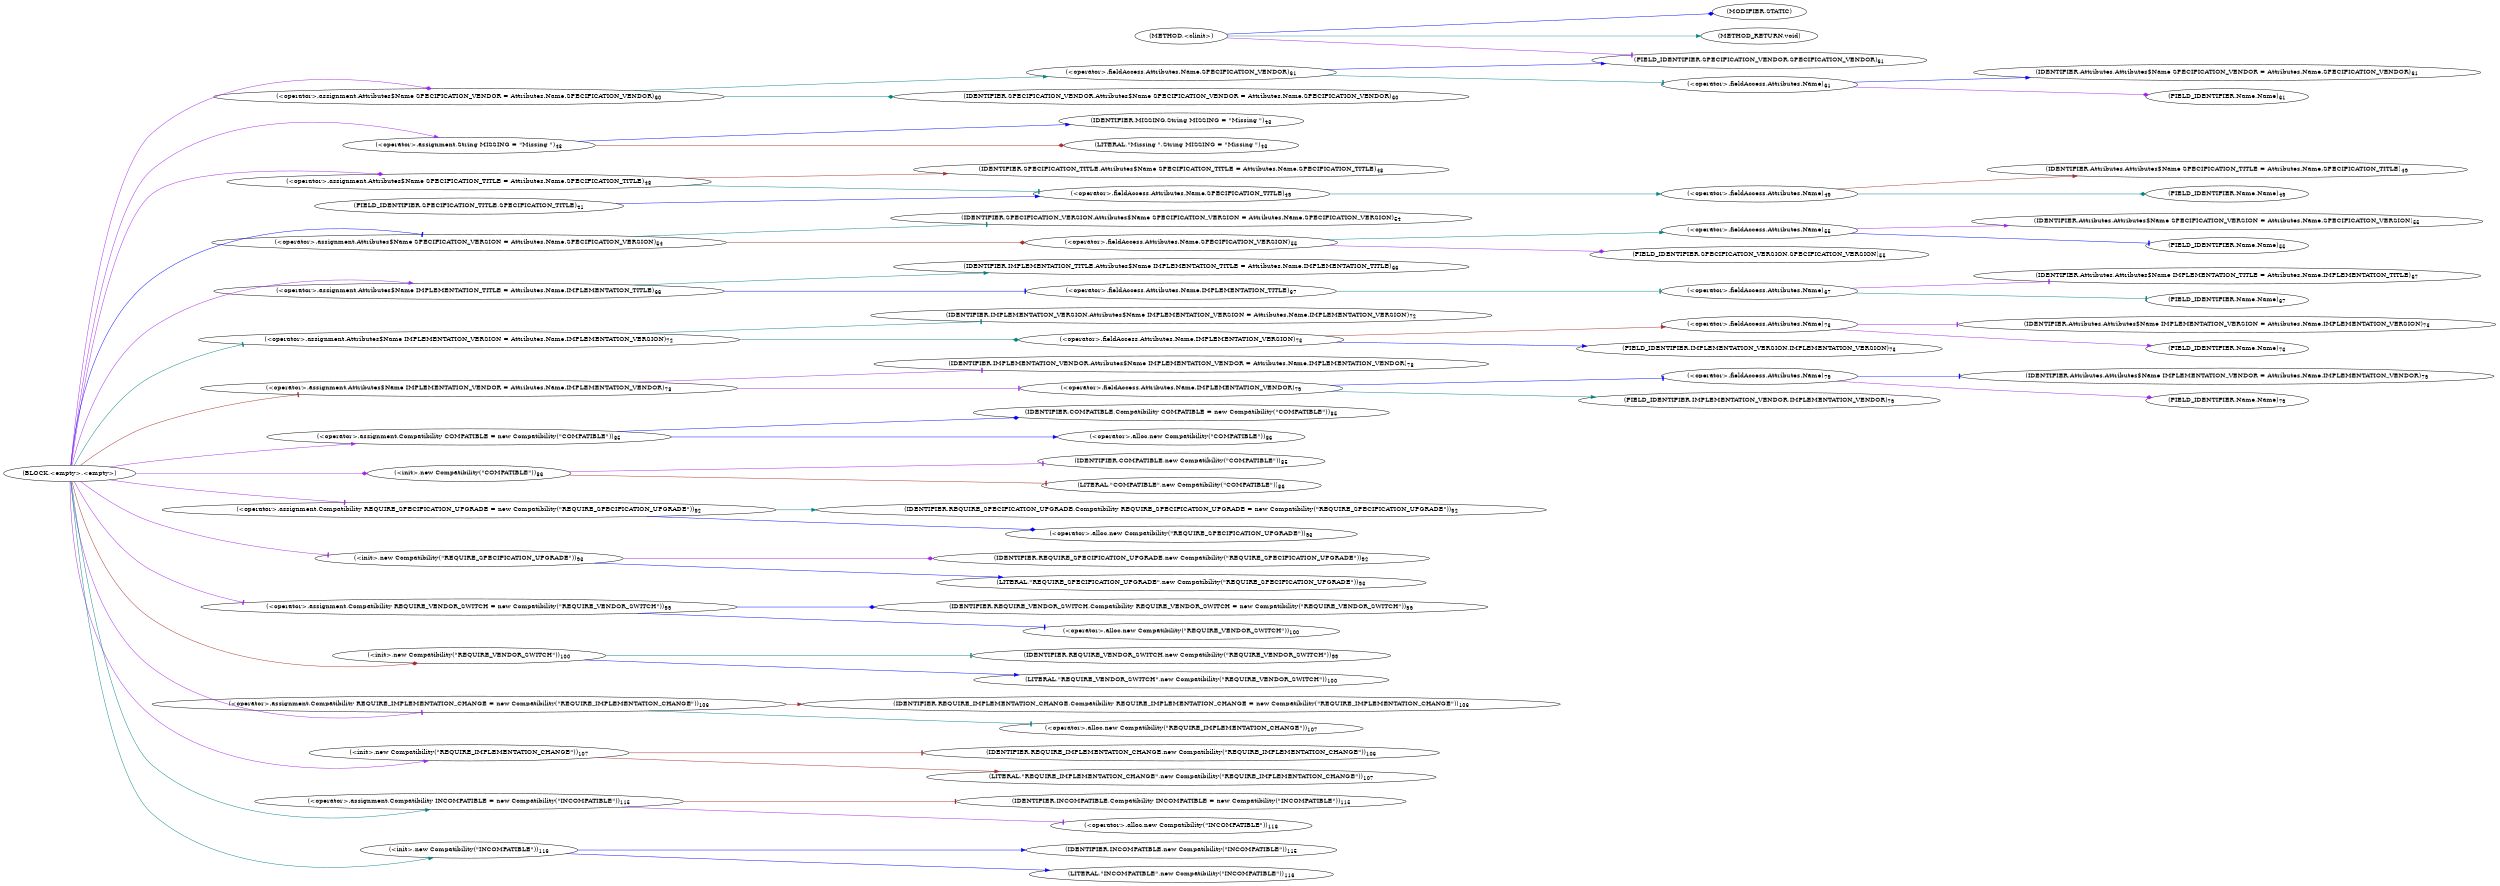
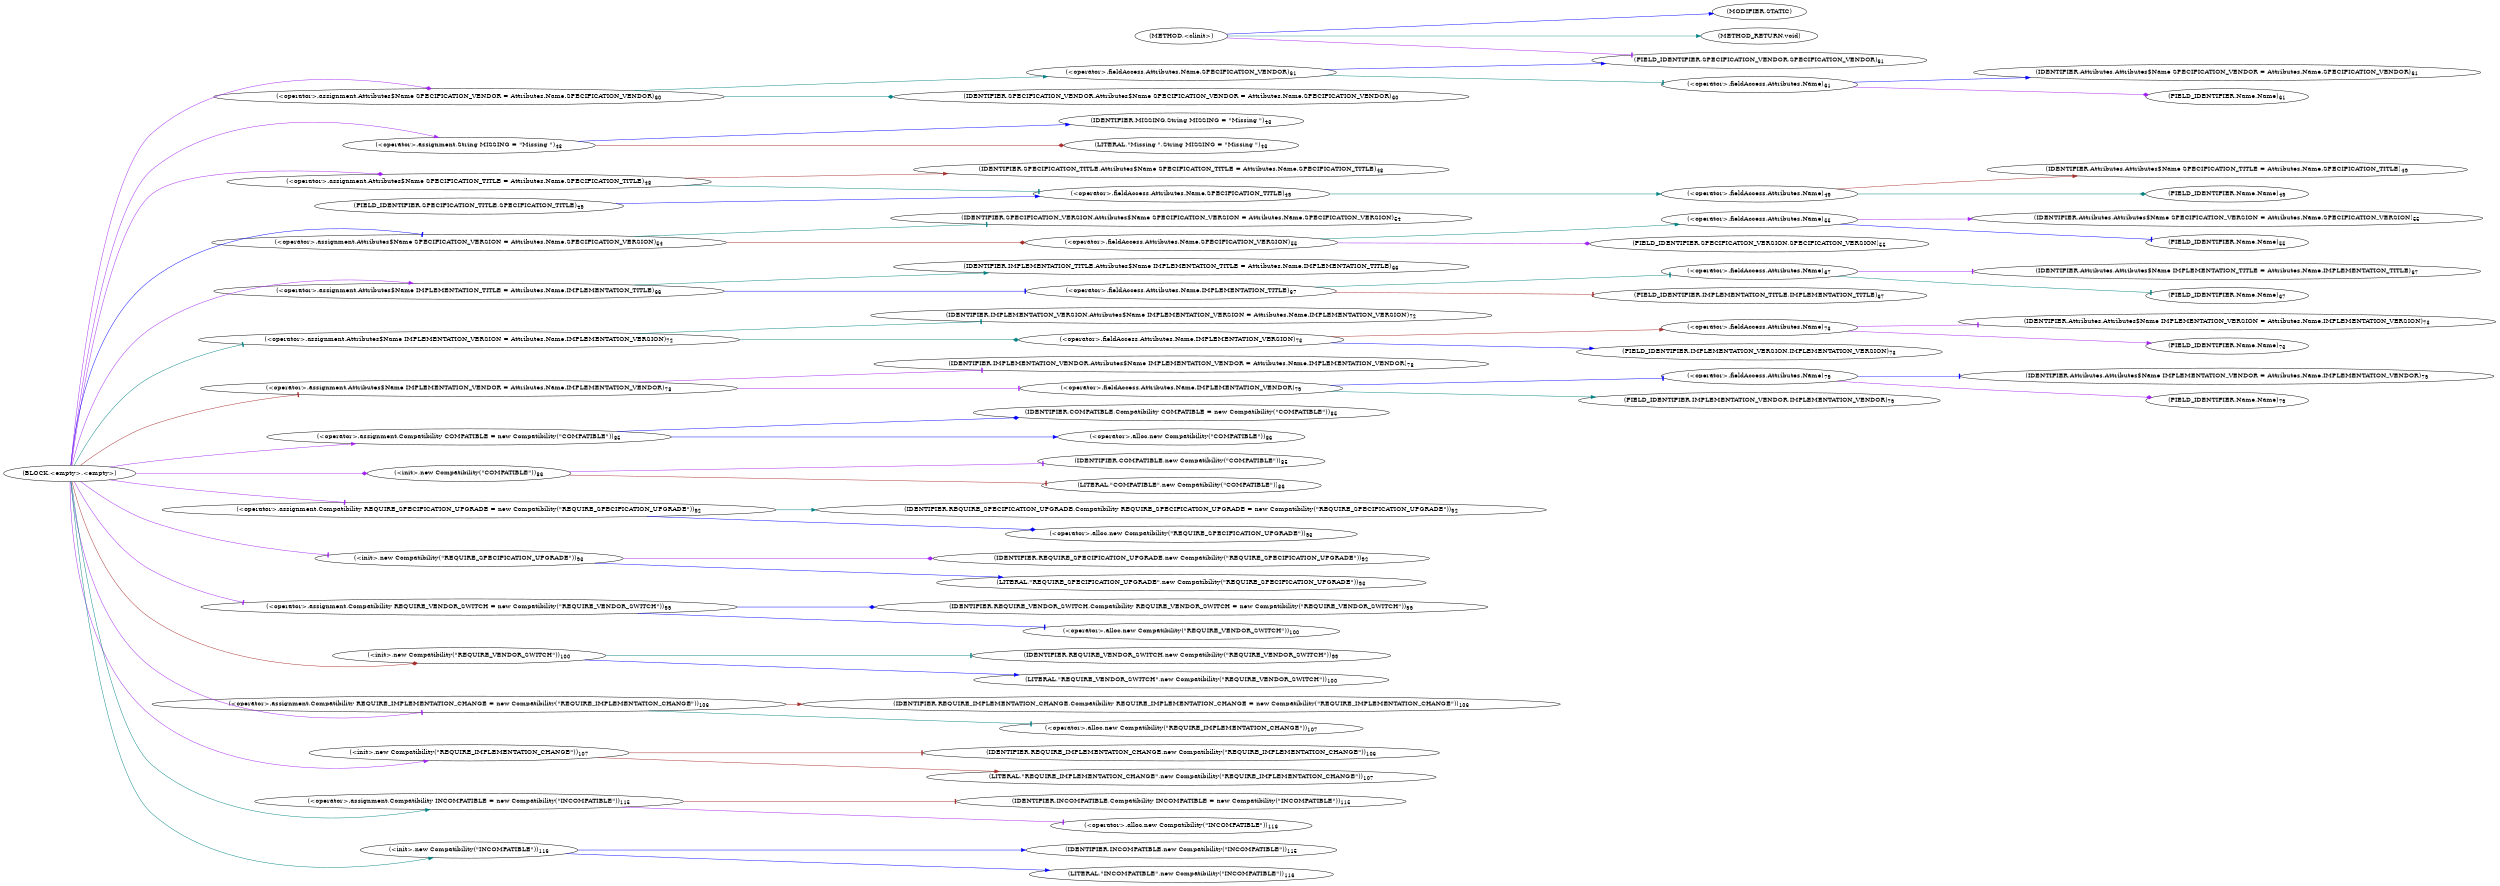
edge "(METHOD,<clinit>)" -> "(MODIFIER,STATIC)": arrowhead diamond -> normal
node "(FIELD_IDENTIFIER,SPECIFICATION_TITLE,SPECIFICATION_TITLE)": text "41" -> "49"
node "(FIELD_IDENTIFIER,IMPLEMENTATION_TITLE,IMPLEMENTATION_TITLE)": added
